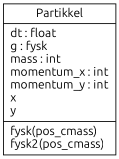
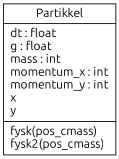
node "Partikkel": text "g : fysk" -> "g : float"
